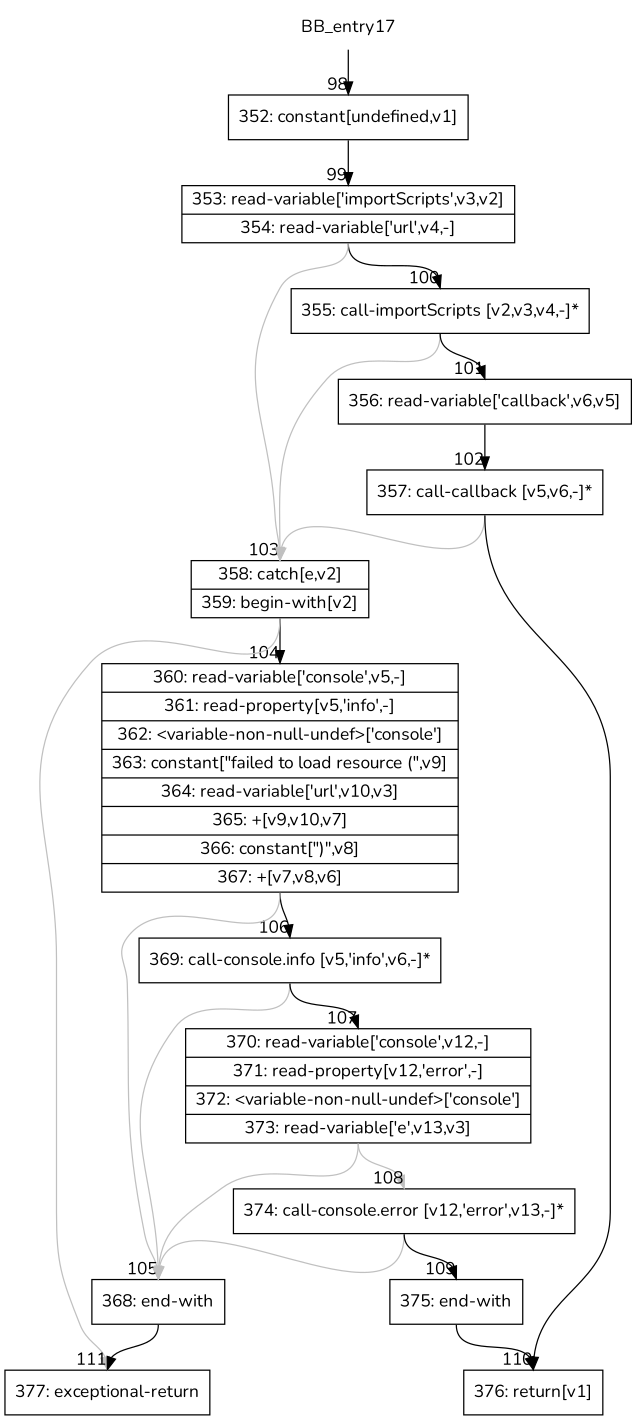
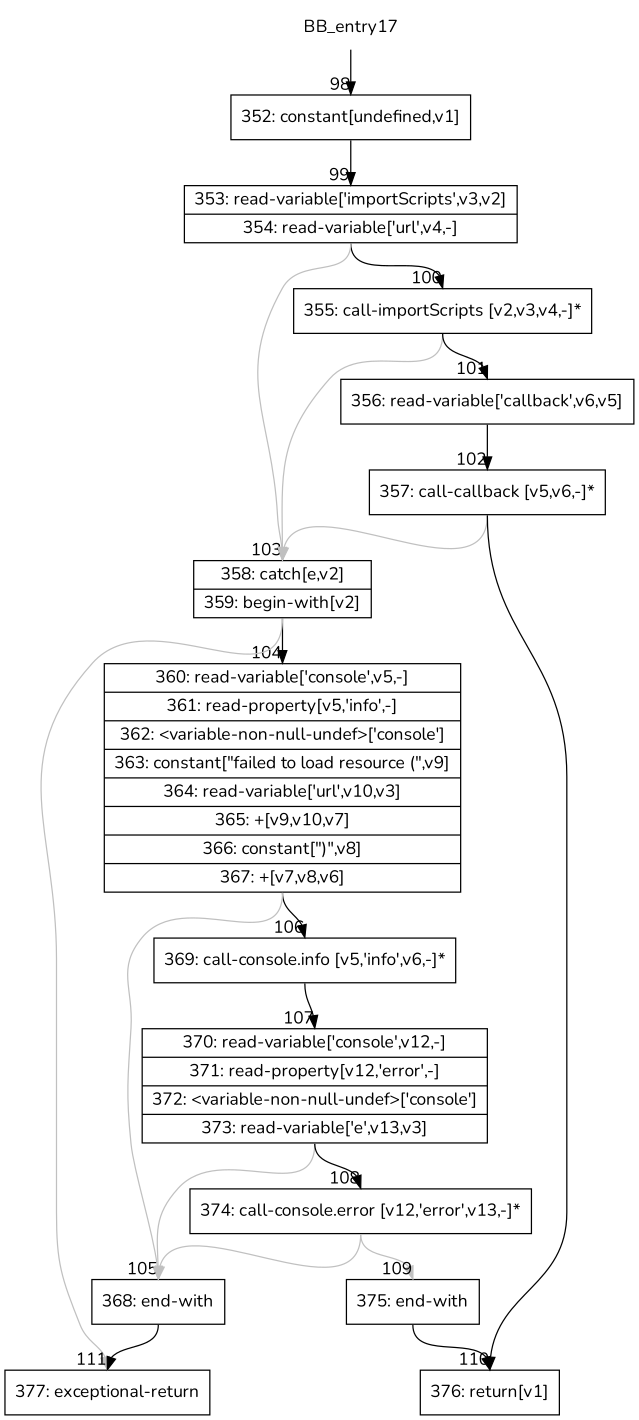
edge "369: call-console.info [v5,'info',v6,-]*" -> "368: end-with": removed
edge "370: read-variable['console',v12,-]" -> "374: call-console.error [v12,'error',v13,-]*": color gray -> black
edge "374: call-console.error [v12,'error',v13,-]*" -> "375: end-with": color black -> gray
